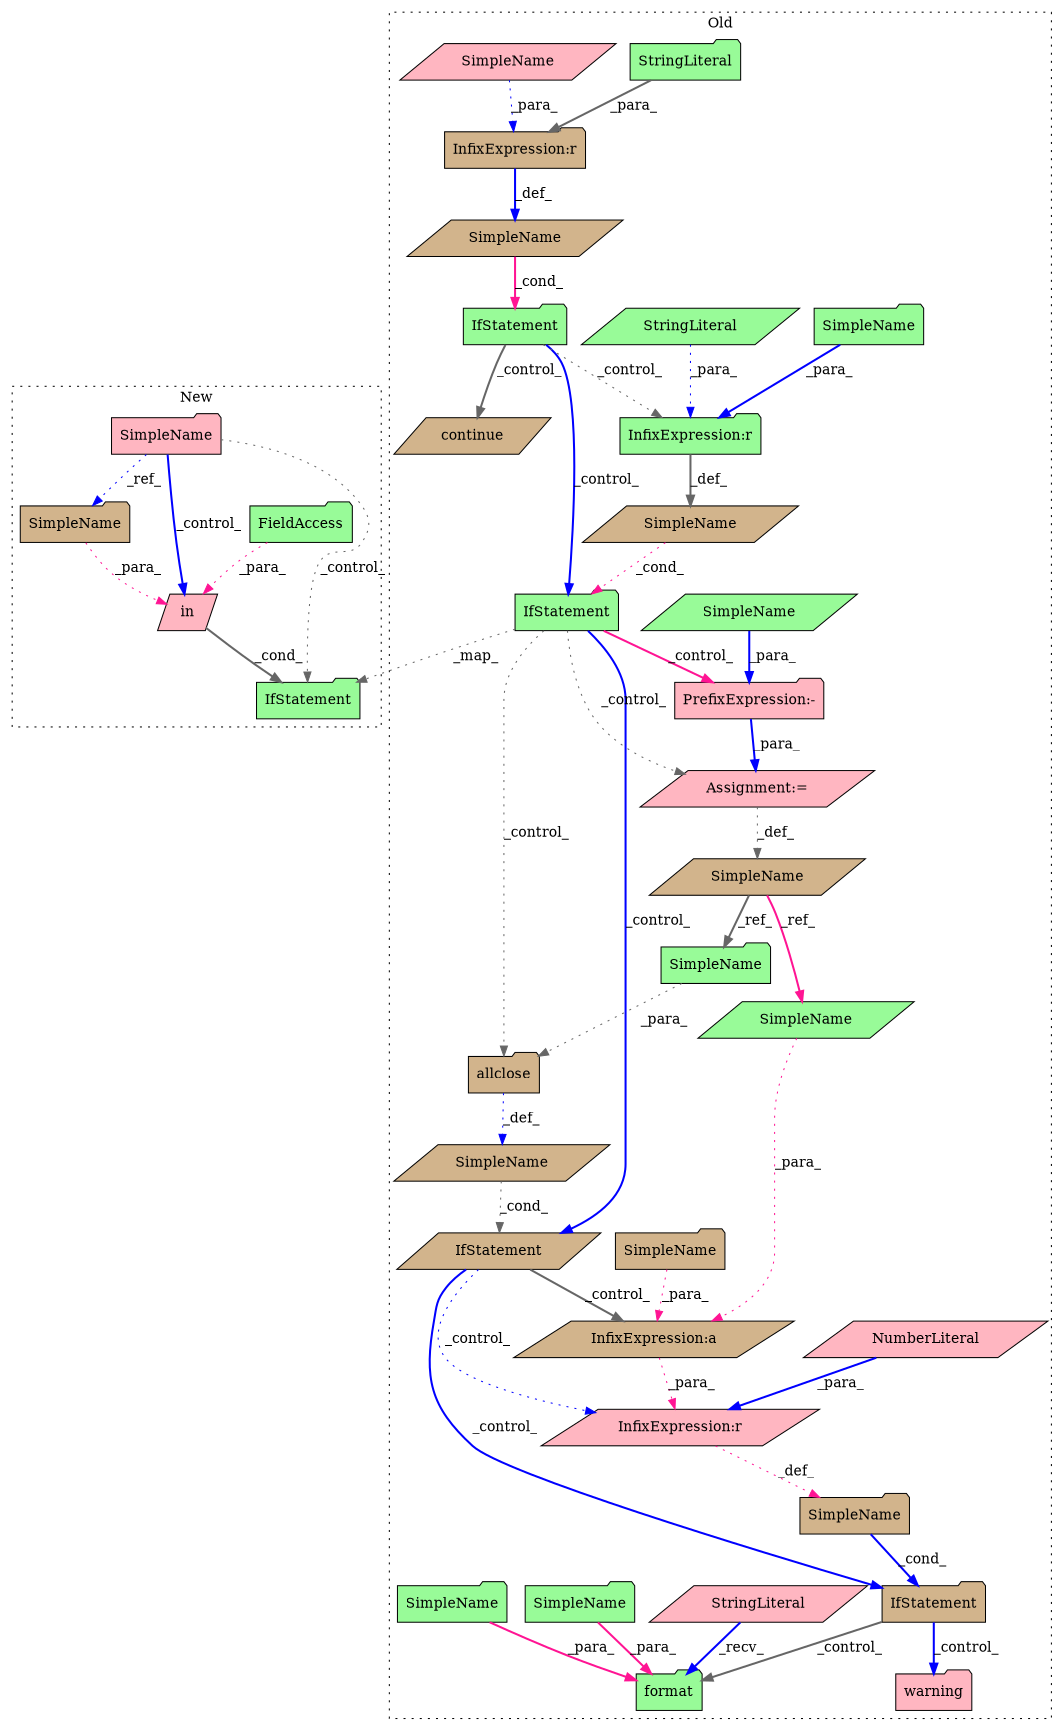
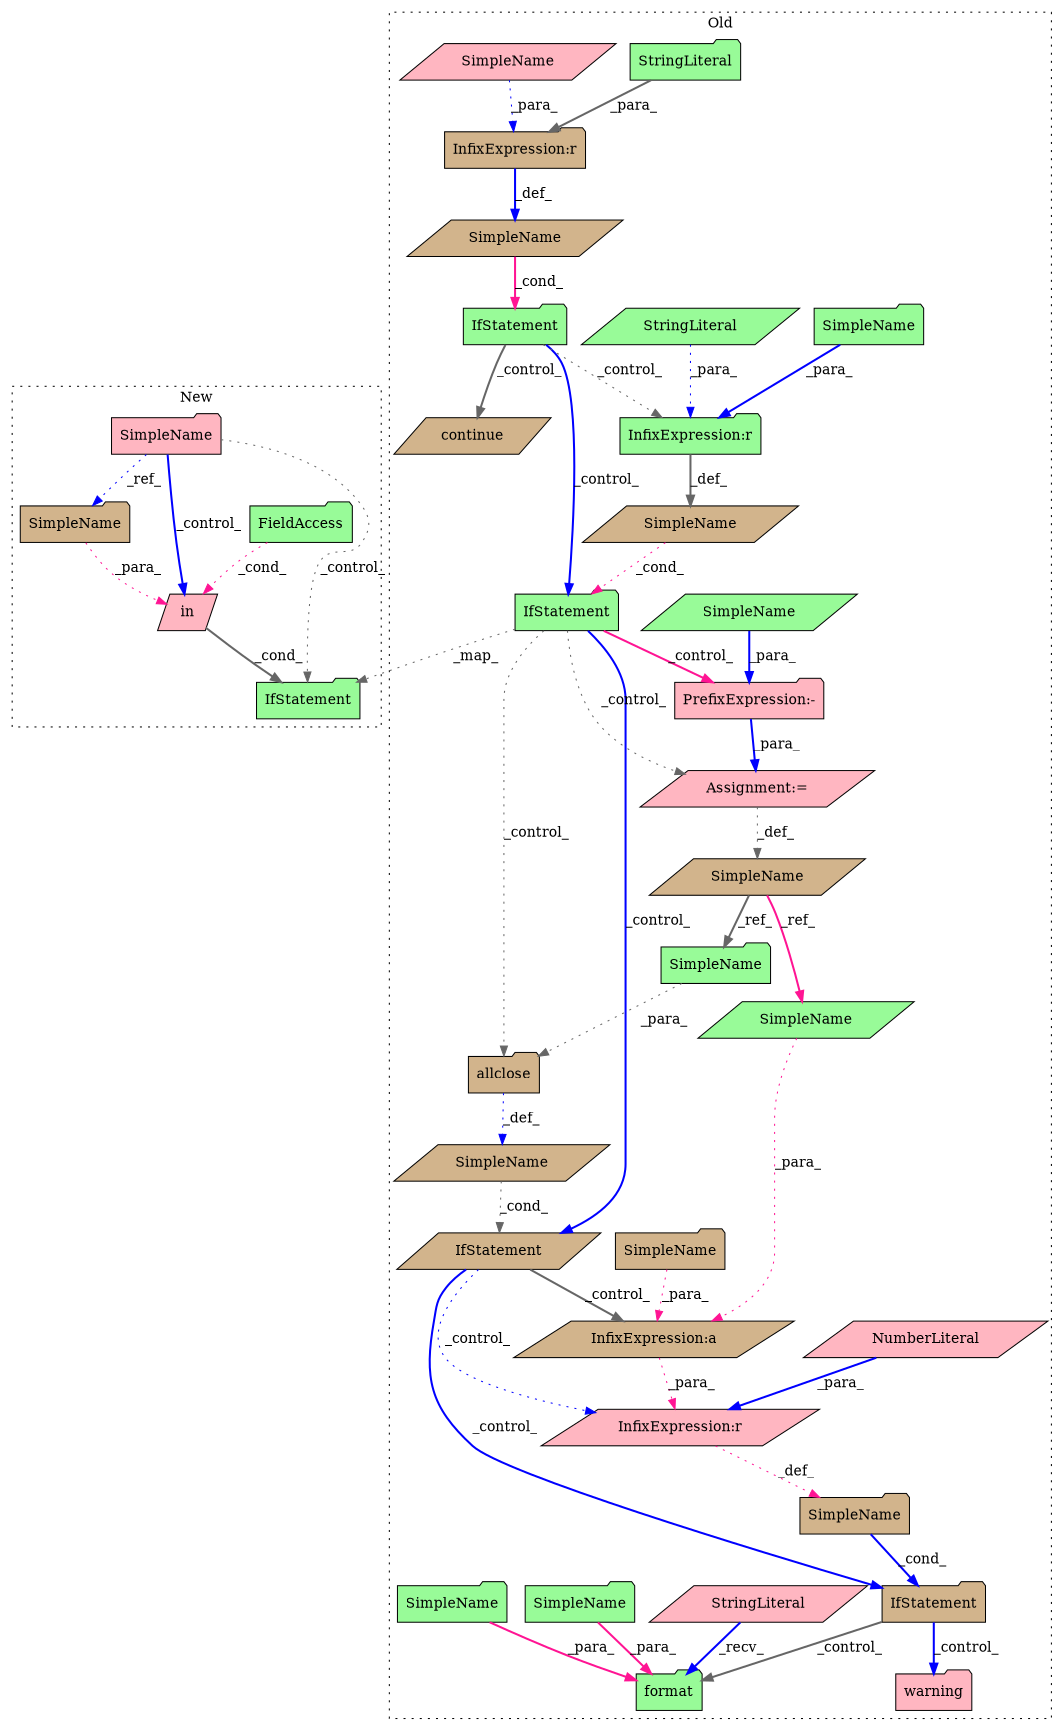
edge "FieldAccess" -> "in": label "_para_" -> "_cond_"
